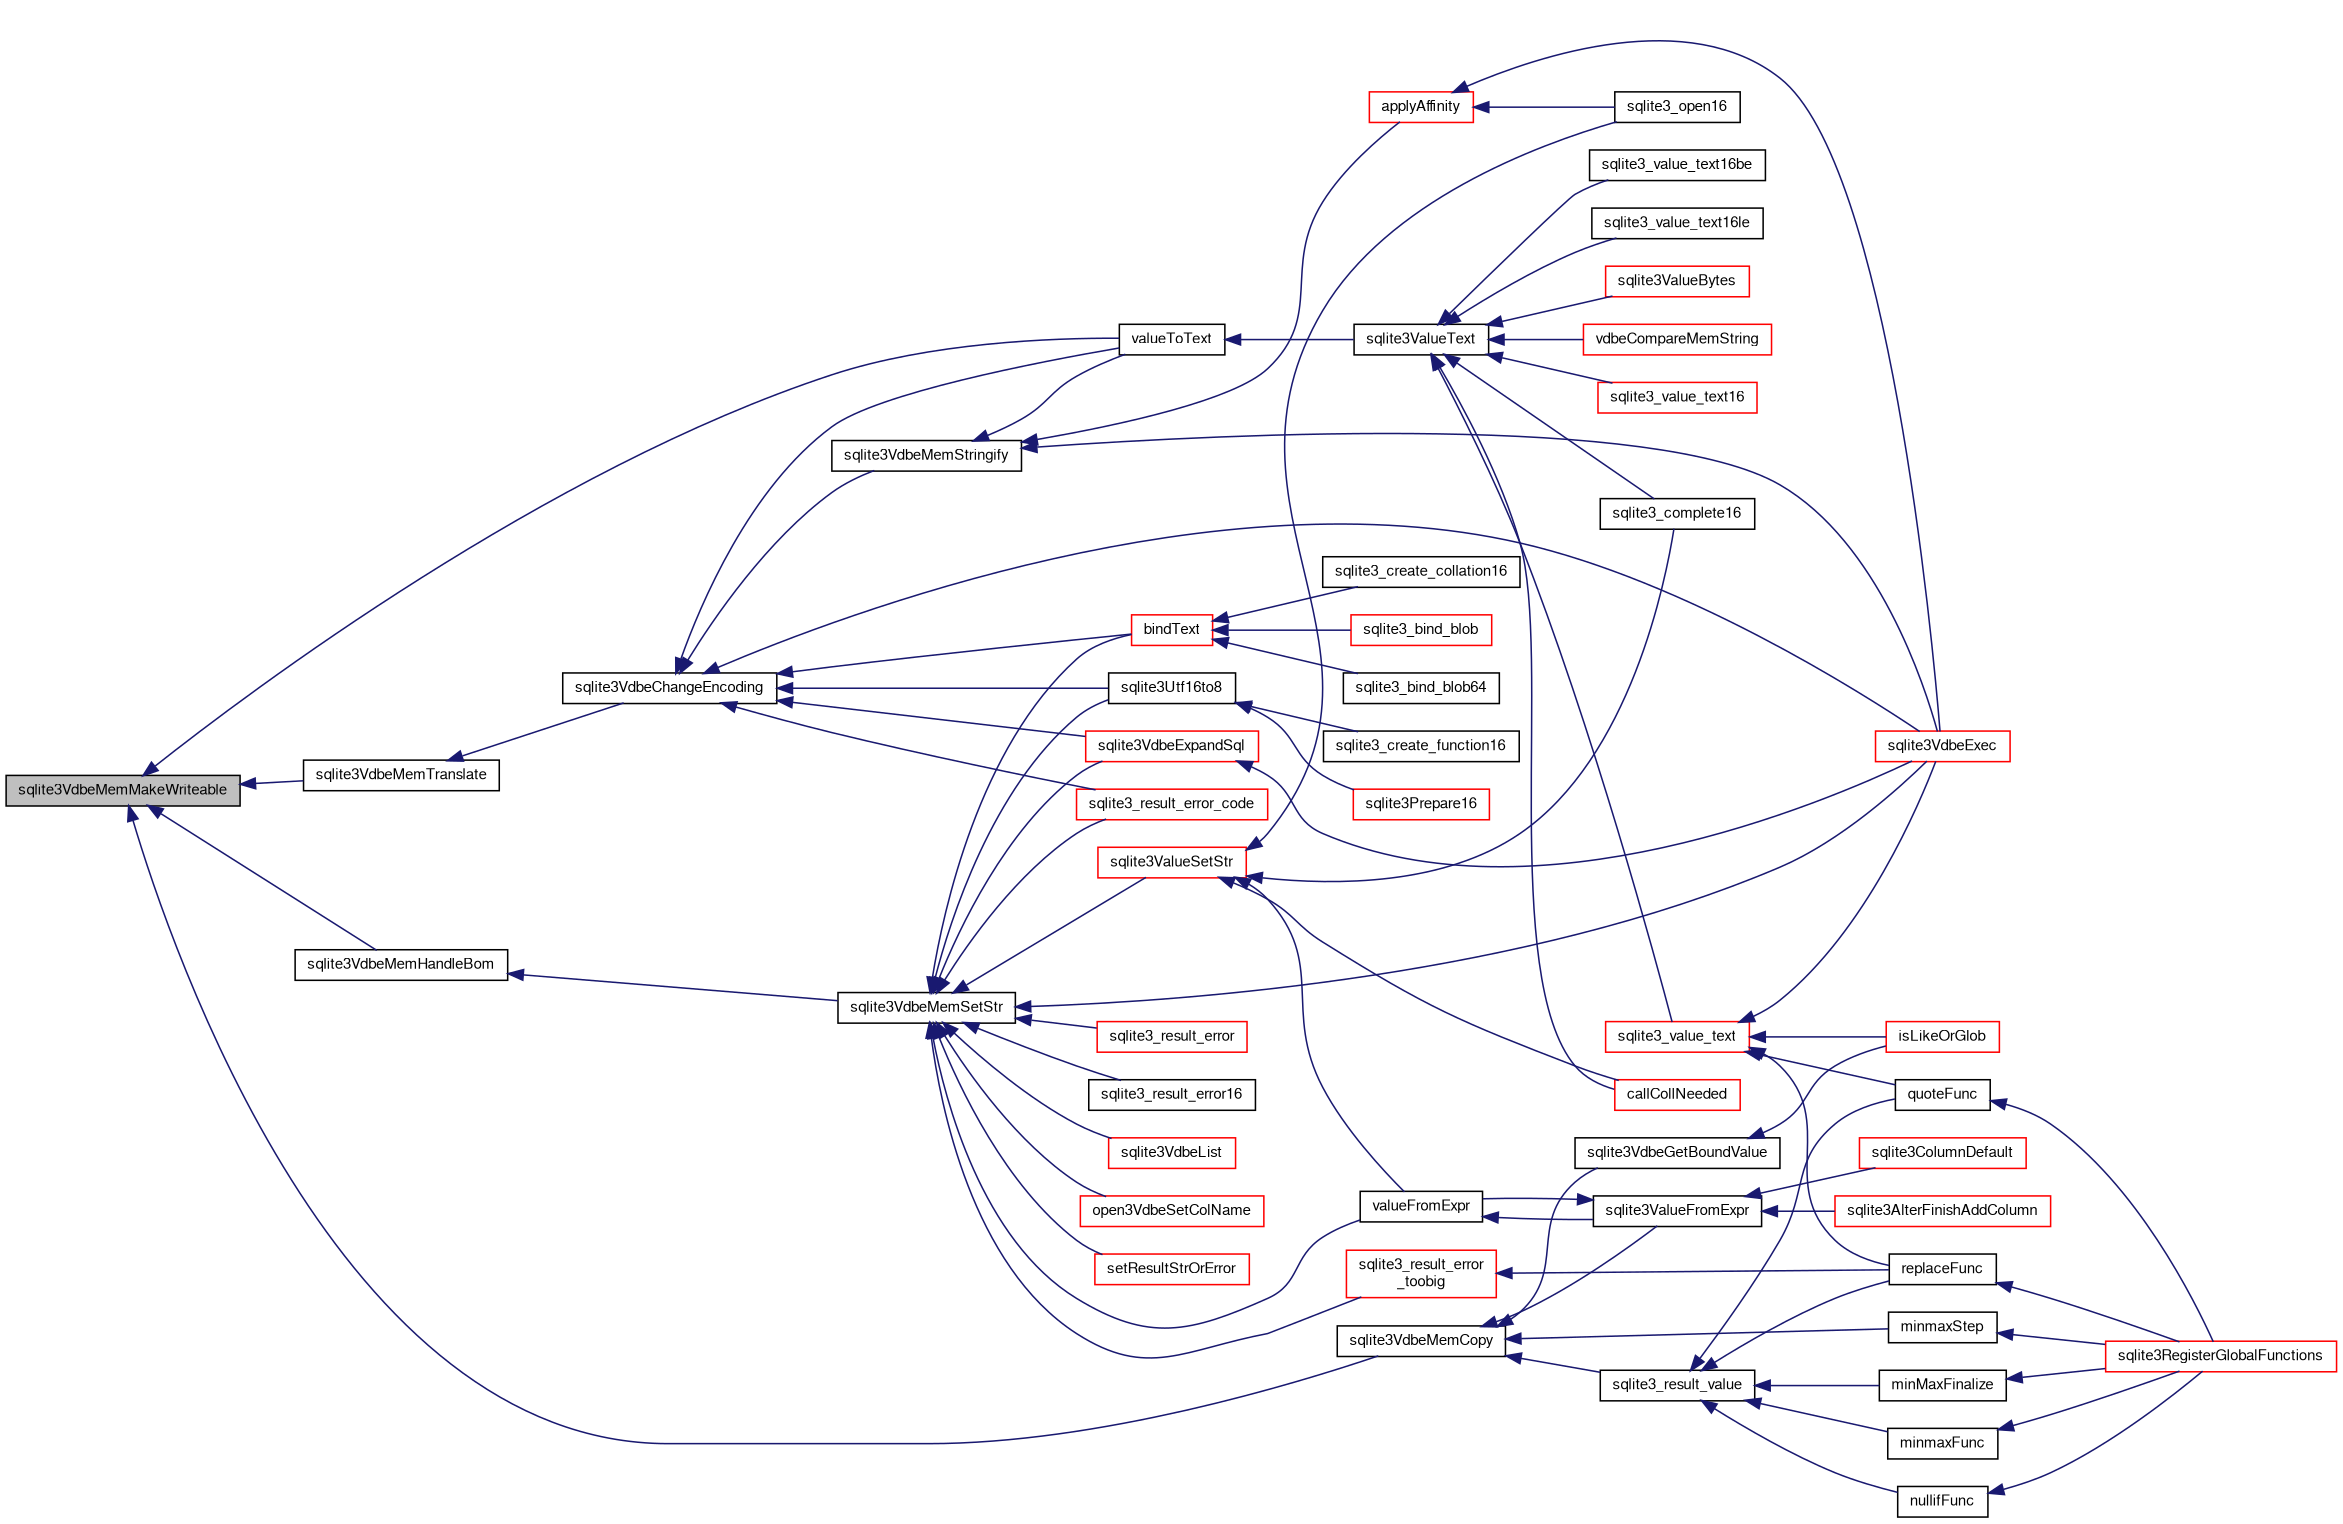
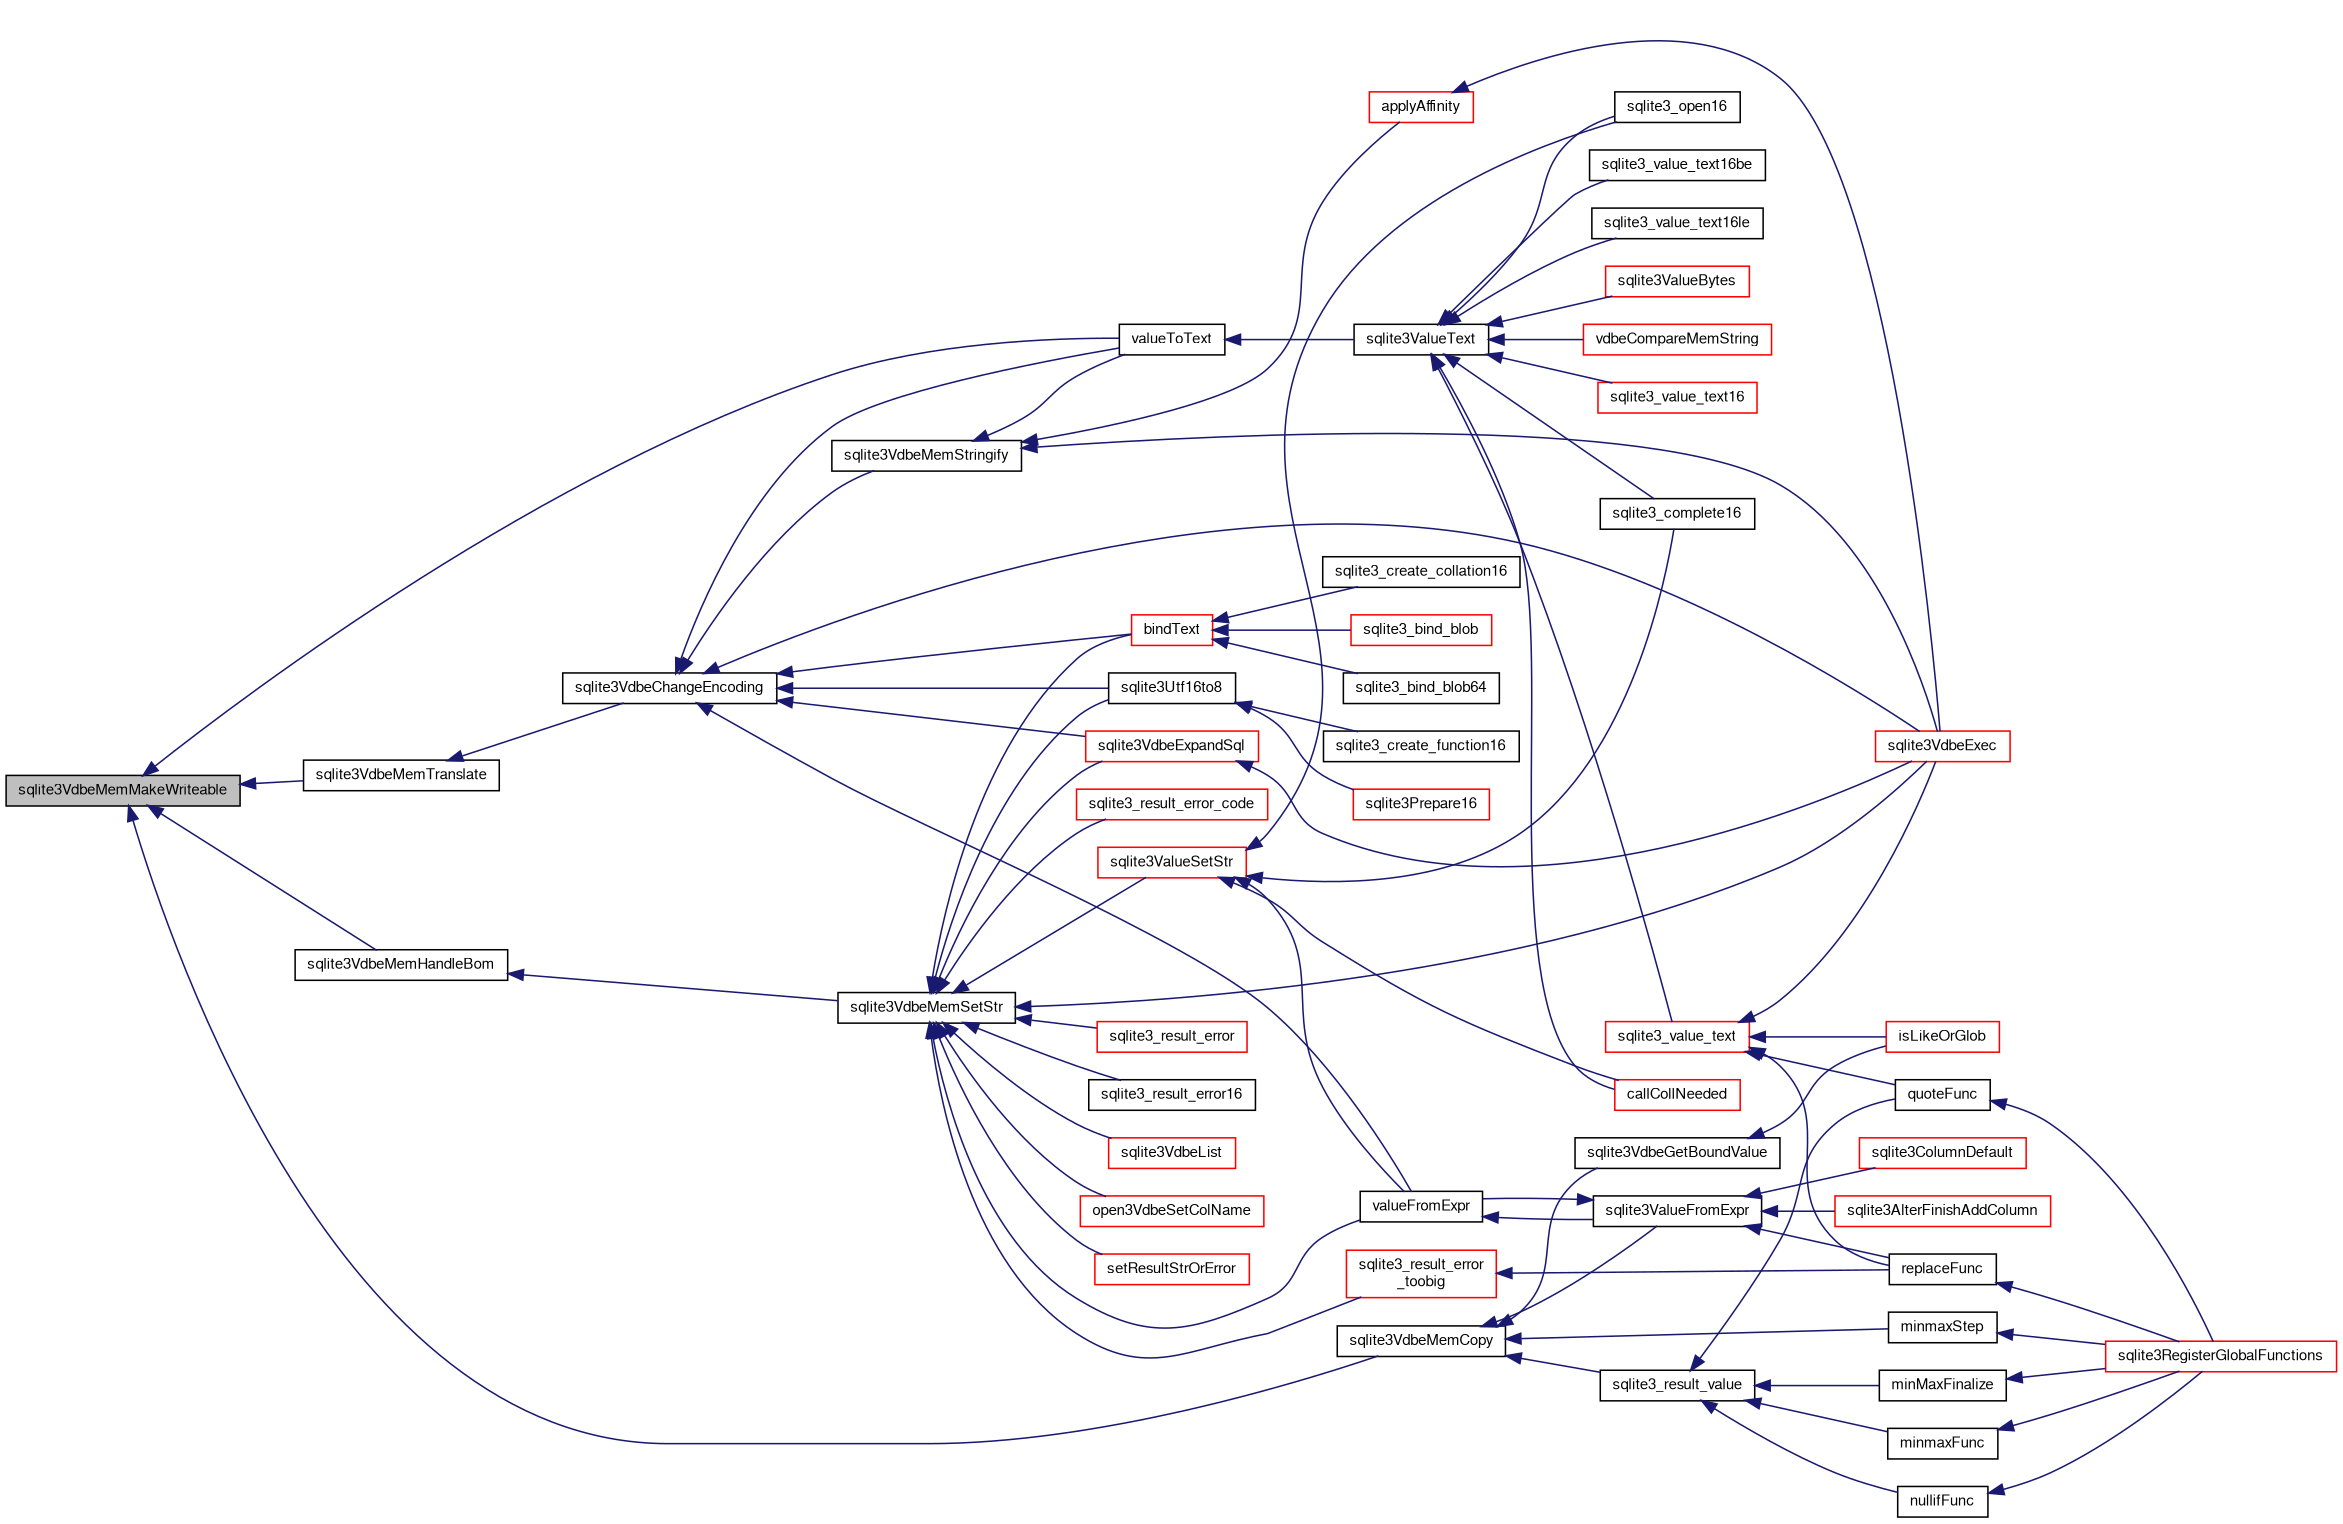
edge "sqlite3_open16" -> "applyAffinity": now "sqlite3_open16" -> "sqlite3ValueText"
edge "sqlite3_result_error_code" -> "sqlite3VdbeChangeEncoding": now "valueFromExpr" -> "sqlite3VdbeChangeEncoding"
edge "replaceFunc" -> "sqlite3_result_value": now "replaceFunc" -> "sqlite3ValueFromExpr"
